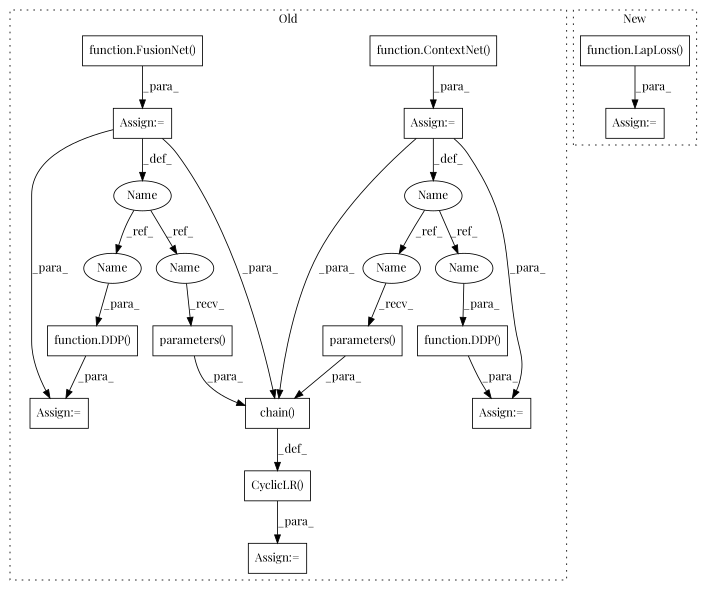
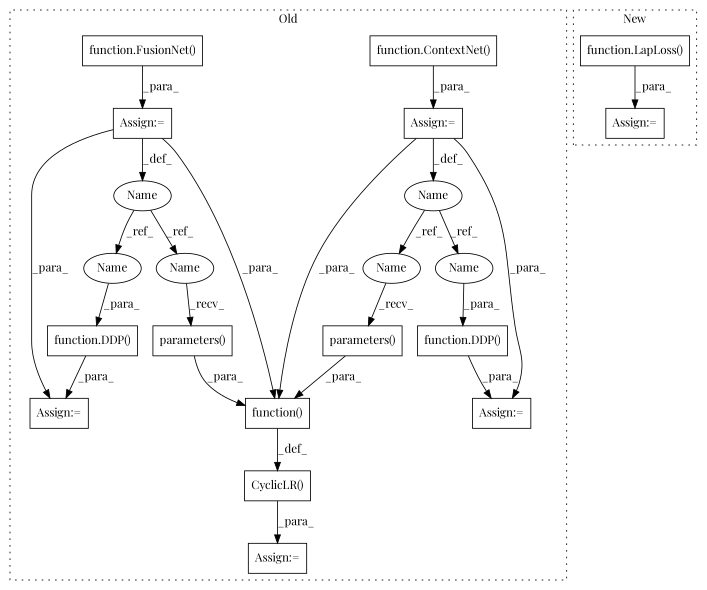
node "chain()": label "chain()" -> "function()"
